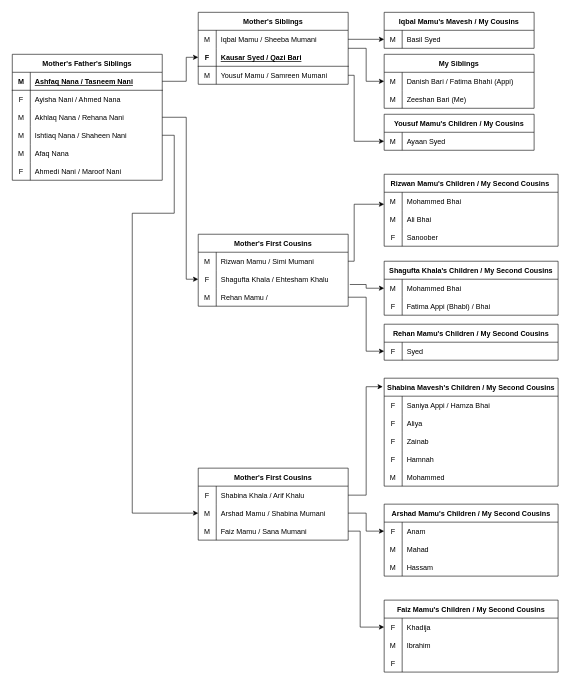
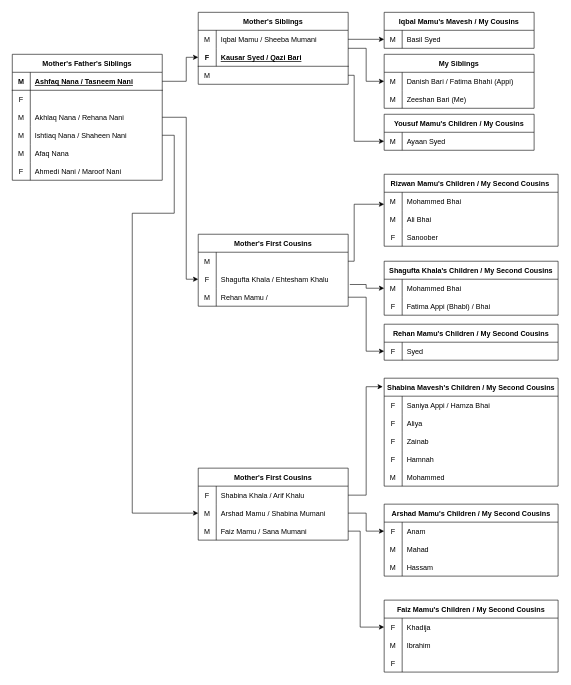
node "Yousuf Mamu / Samreen Mumani": removed
node "Ayisha Nani / Ahmed Nana": removed
node "Rizwan Mamu / Simi Mumani": removed
